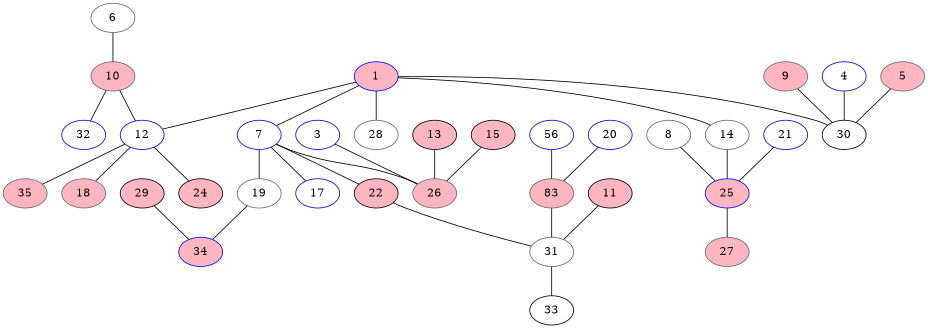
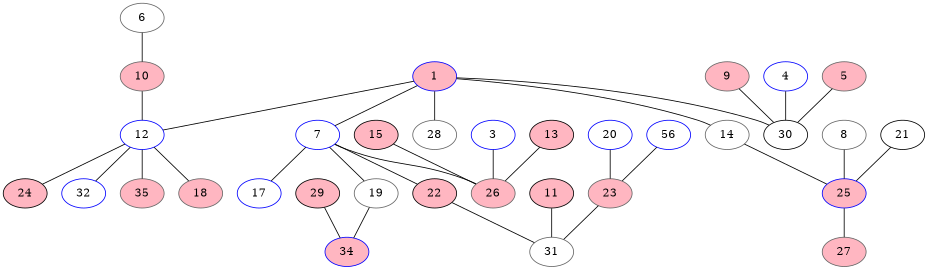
edge "10" -- "32": now "12" -- "32"
node "21": color blue -> black
node "83": label "83" -> "23"
node "33": removed
